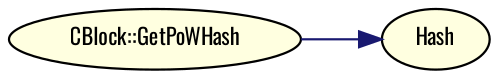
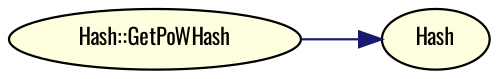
node "CBlock::GetPoWHash": label "CBlock::GetPoWHash" -> "Hash::GetPoWHash"
